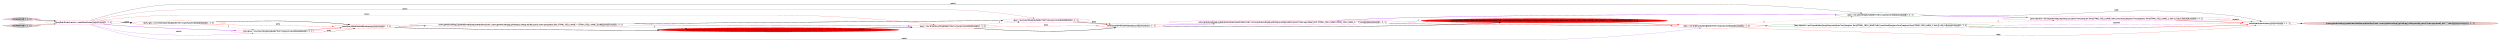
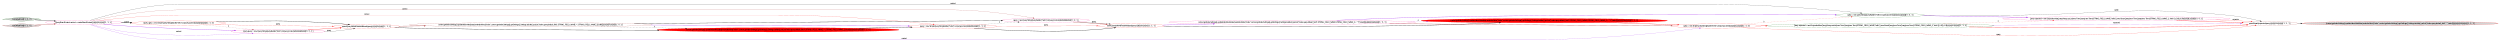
node "testDefaultField['1', '0', '0']": color deeppink -> darkgreen
